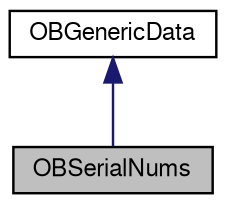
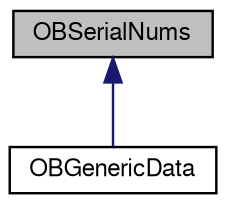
edge "OBSerialNums" -> "OBGenericData": reversed
